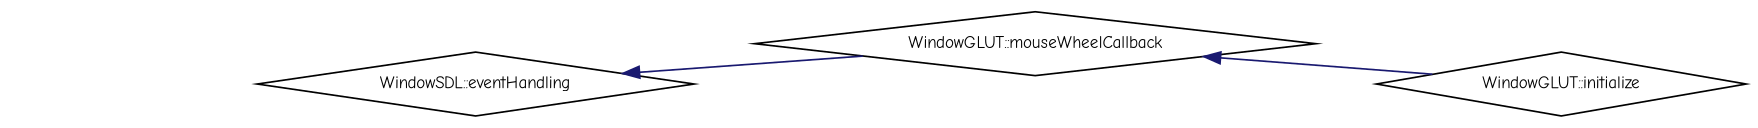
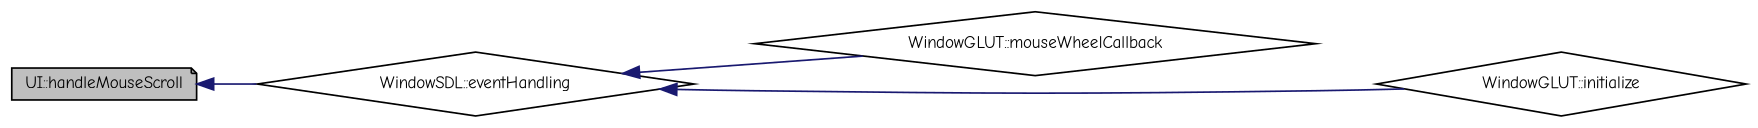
edge "WindowGLUT::initialize" -> "WindowGLUT::mouseWheelCallback": now "WindowGLUT::initialize" -> "WindowSDL::eventHandling"
node "UI::handleMouseScroll": added
